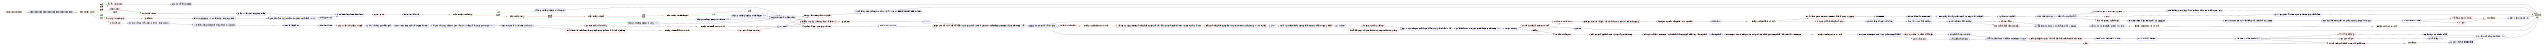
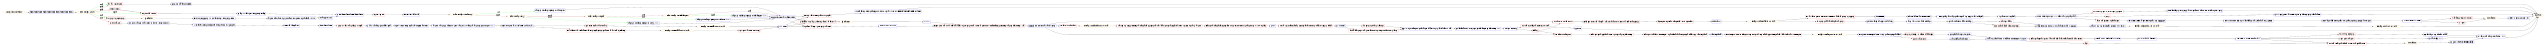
edge "Check boolean AmirBeckettarium" -> "serao as primeiras paginas do beckettário kkkkk": label "true" -> "false"
